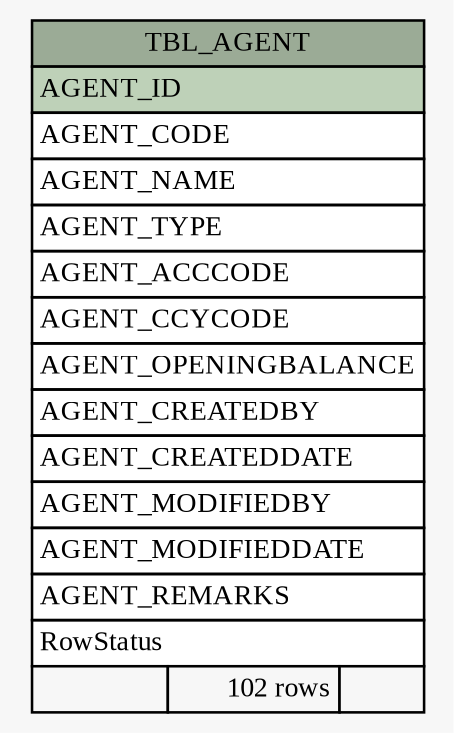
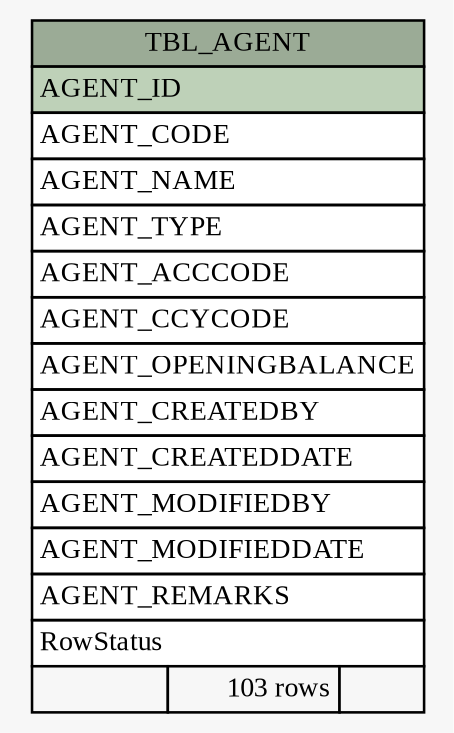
node "TBL_AGENT": text "102 rows" -> "103 rows"
